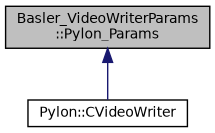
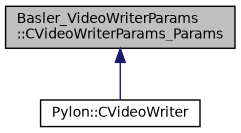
node "Basler_VideoWriterParams ::Pylon_Params": label "Basler_VideoWriterParams ::Pylon_Params" -> "Basler_VideoWriterParams ::CVideoWriterParams_Params"
